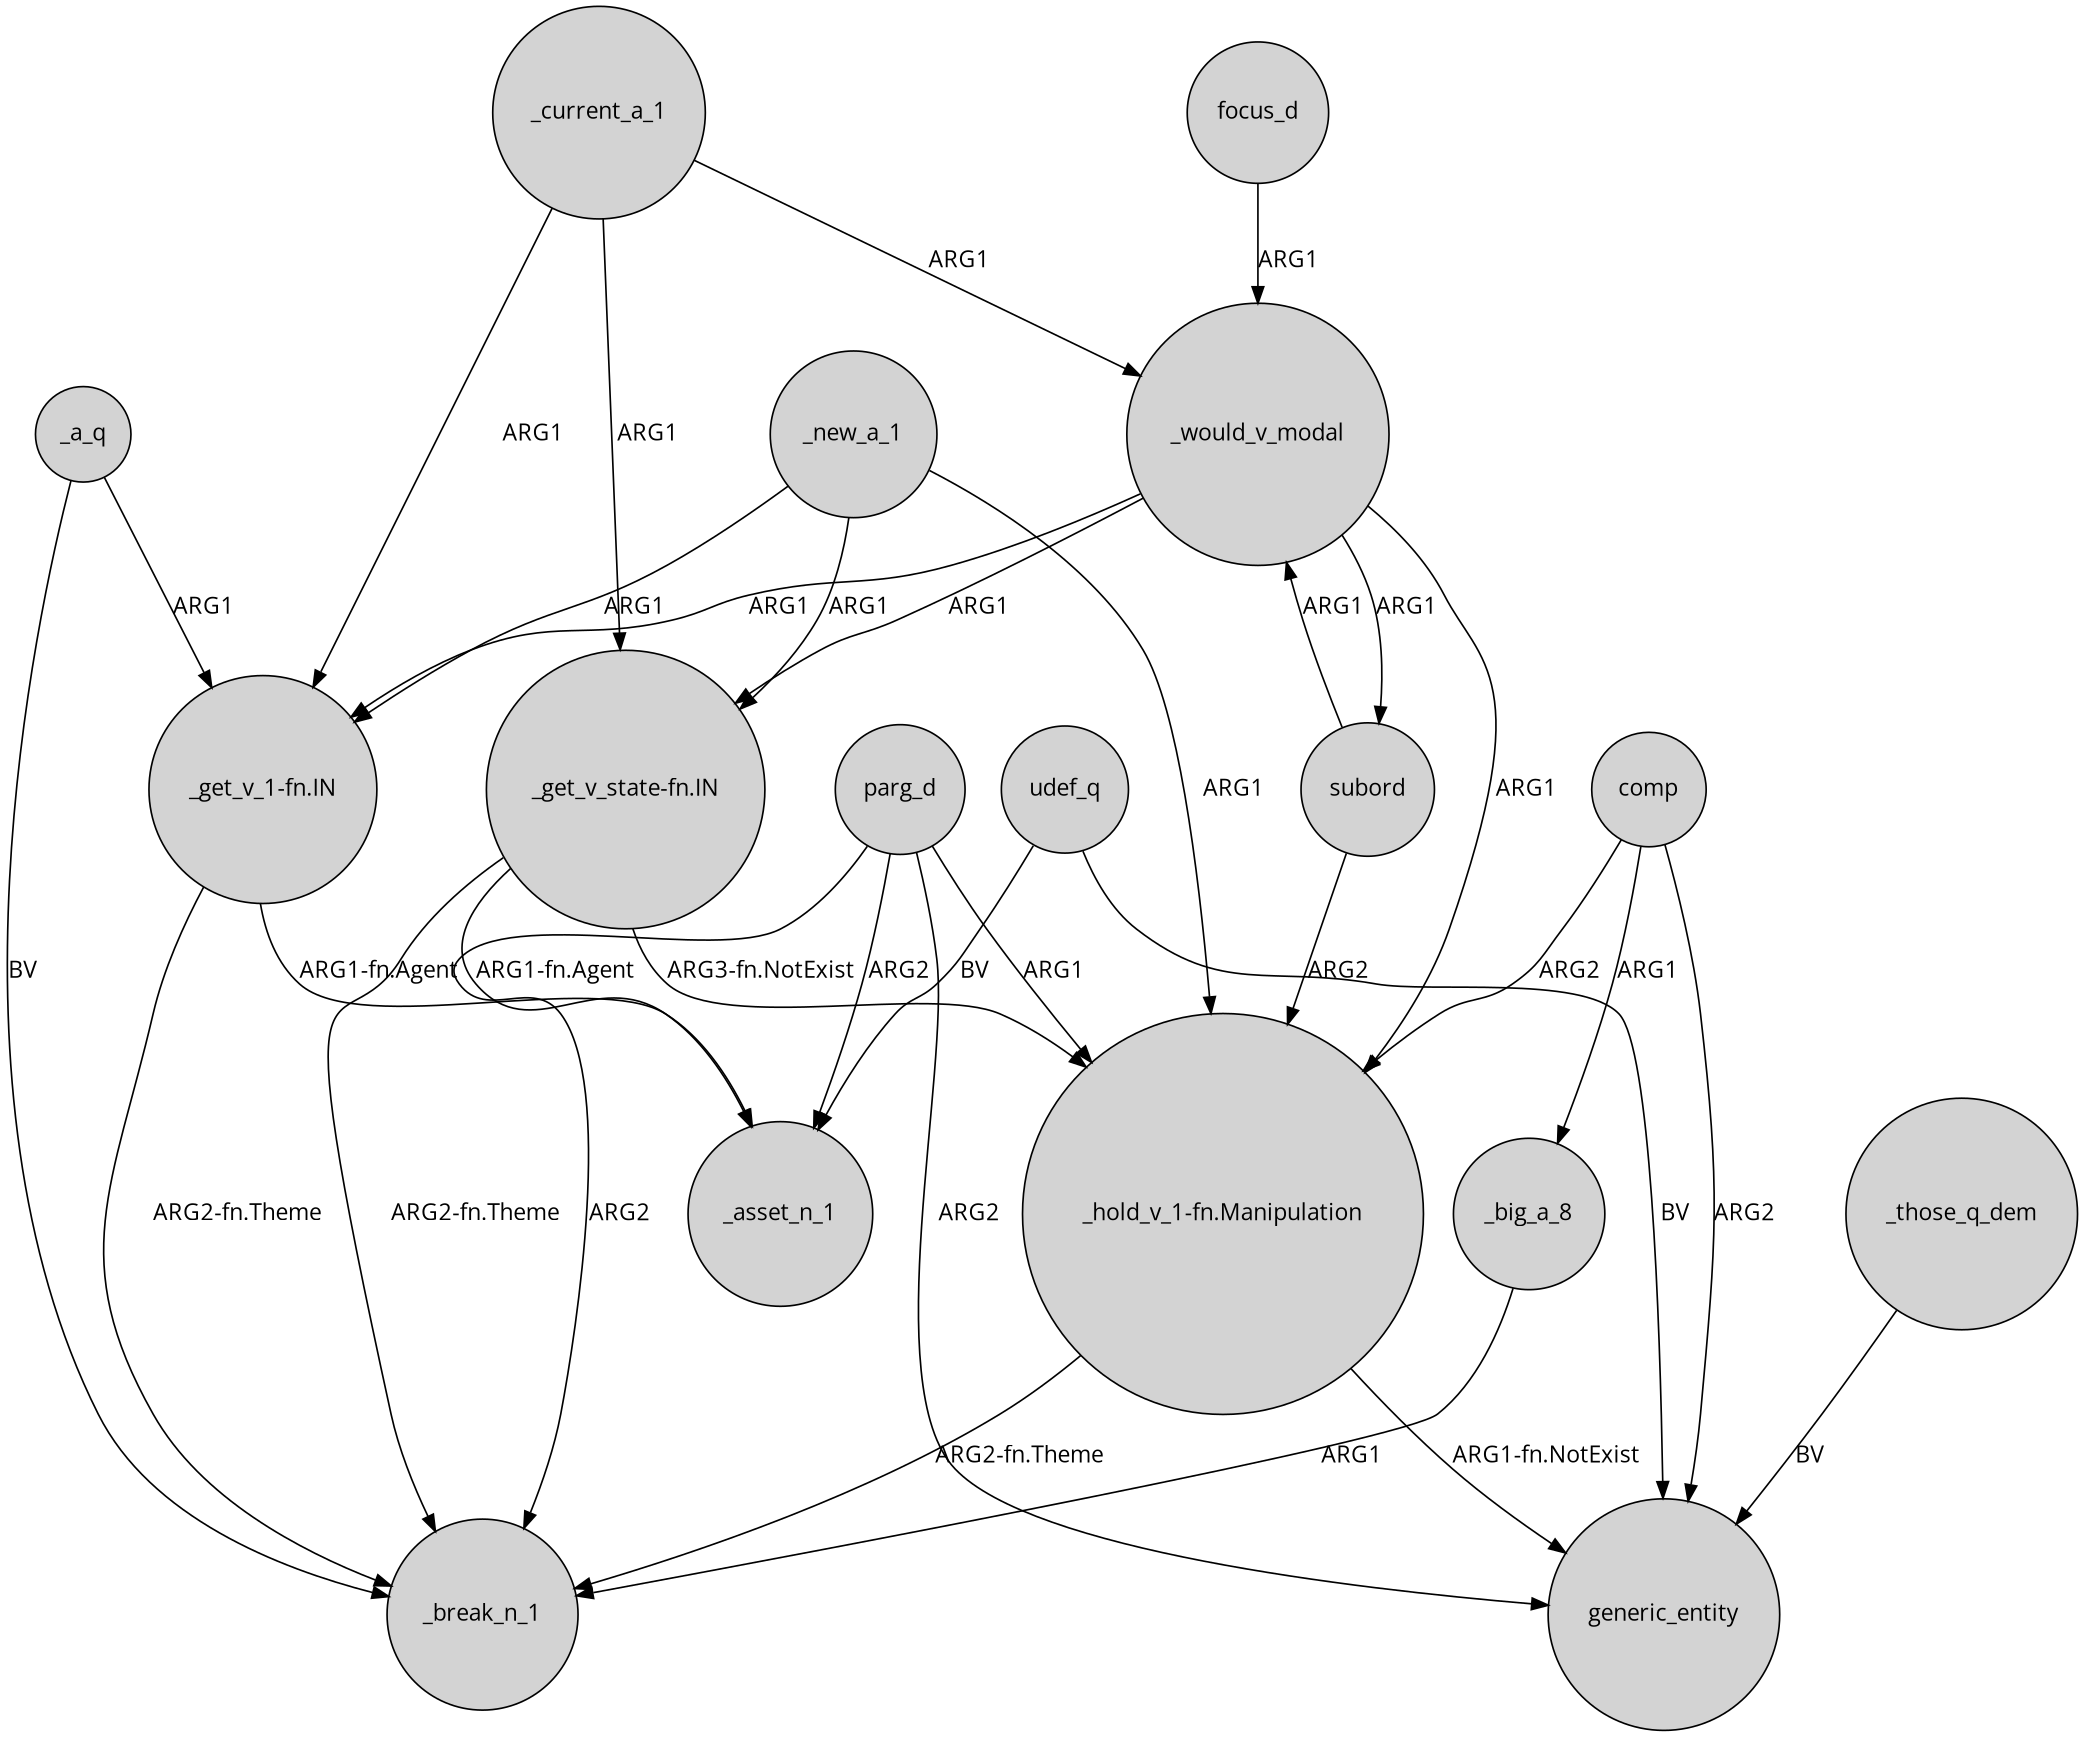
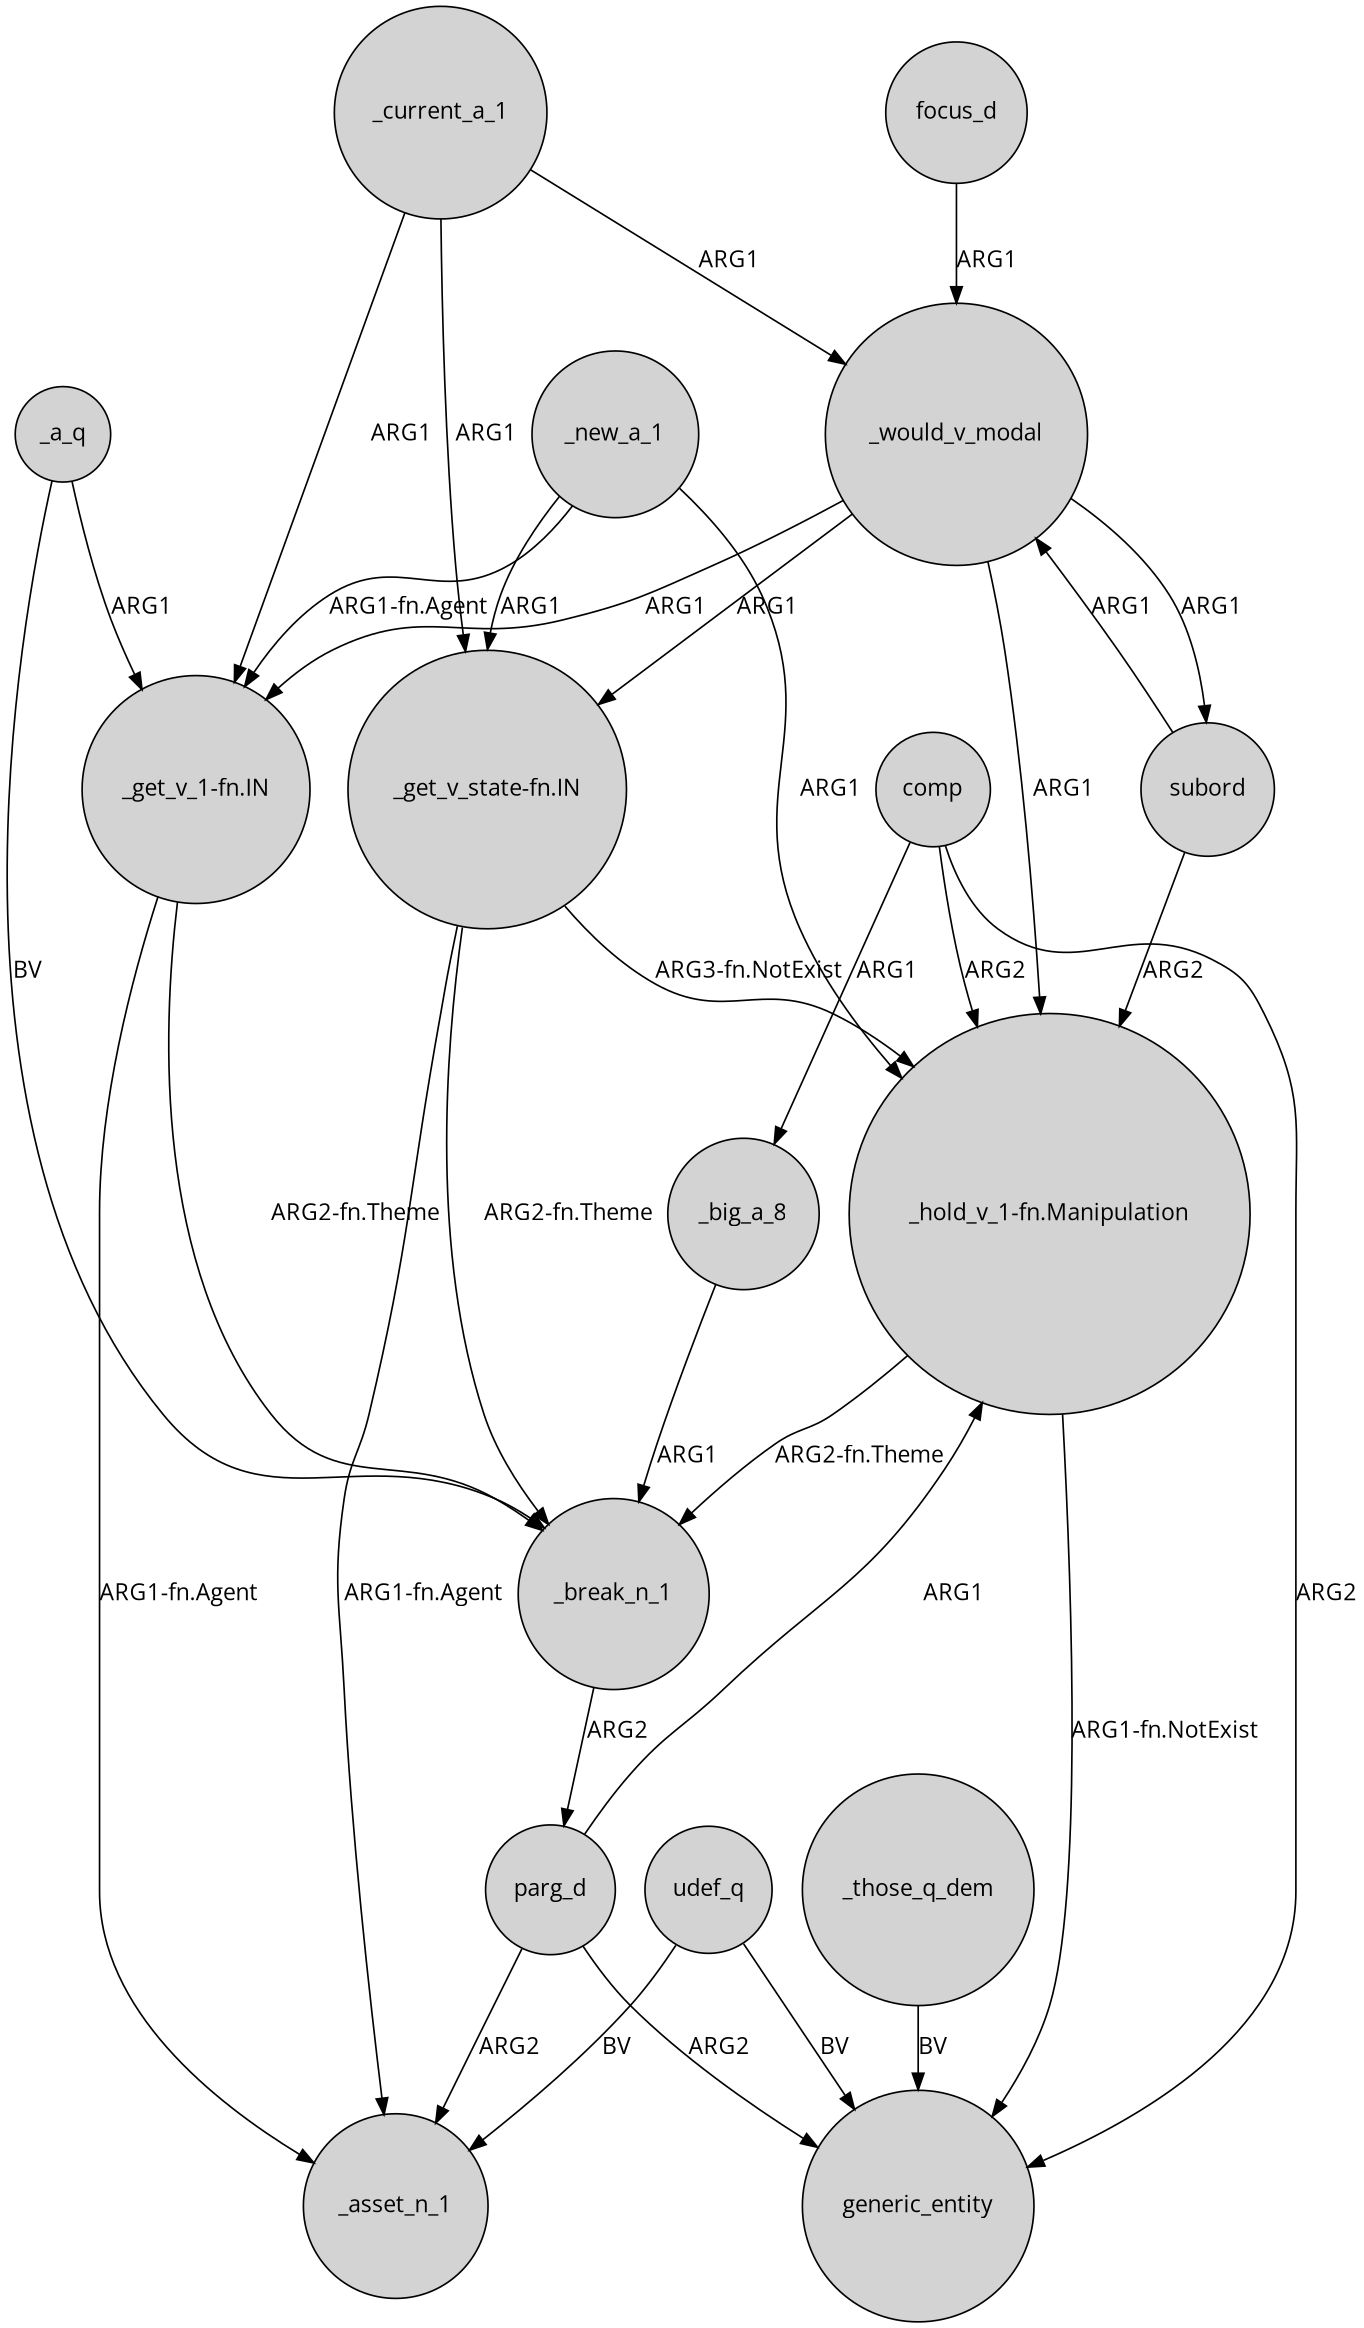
edge "_new_a_1" -> "_get_v_1-fn.IN": label "ARG1" -> "ARG1-fn.Agent"
edge "parg_d" -> "_break_n_1": reversed
